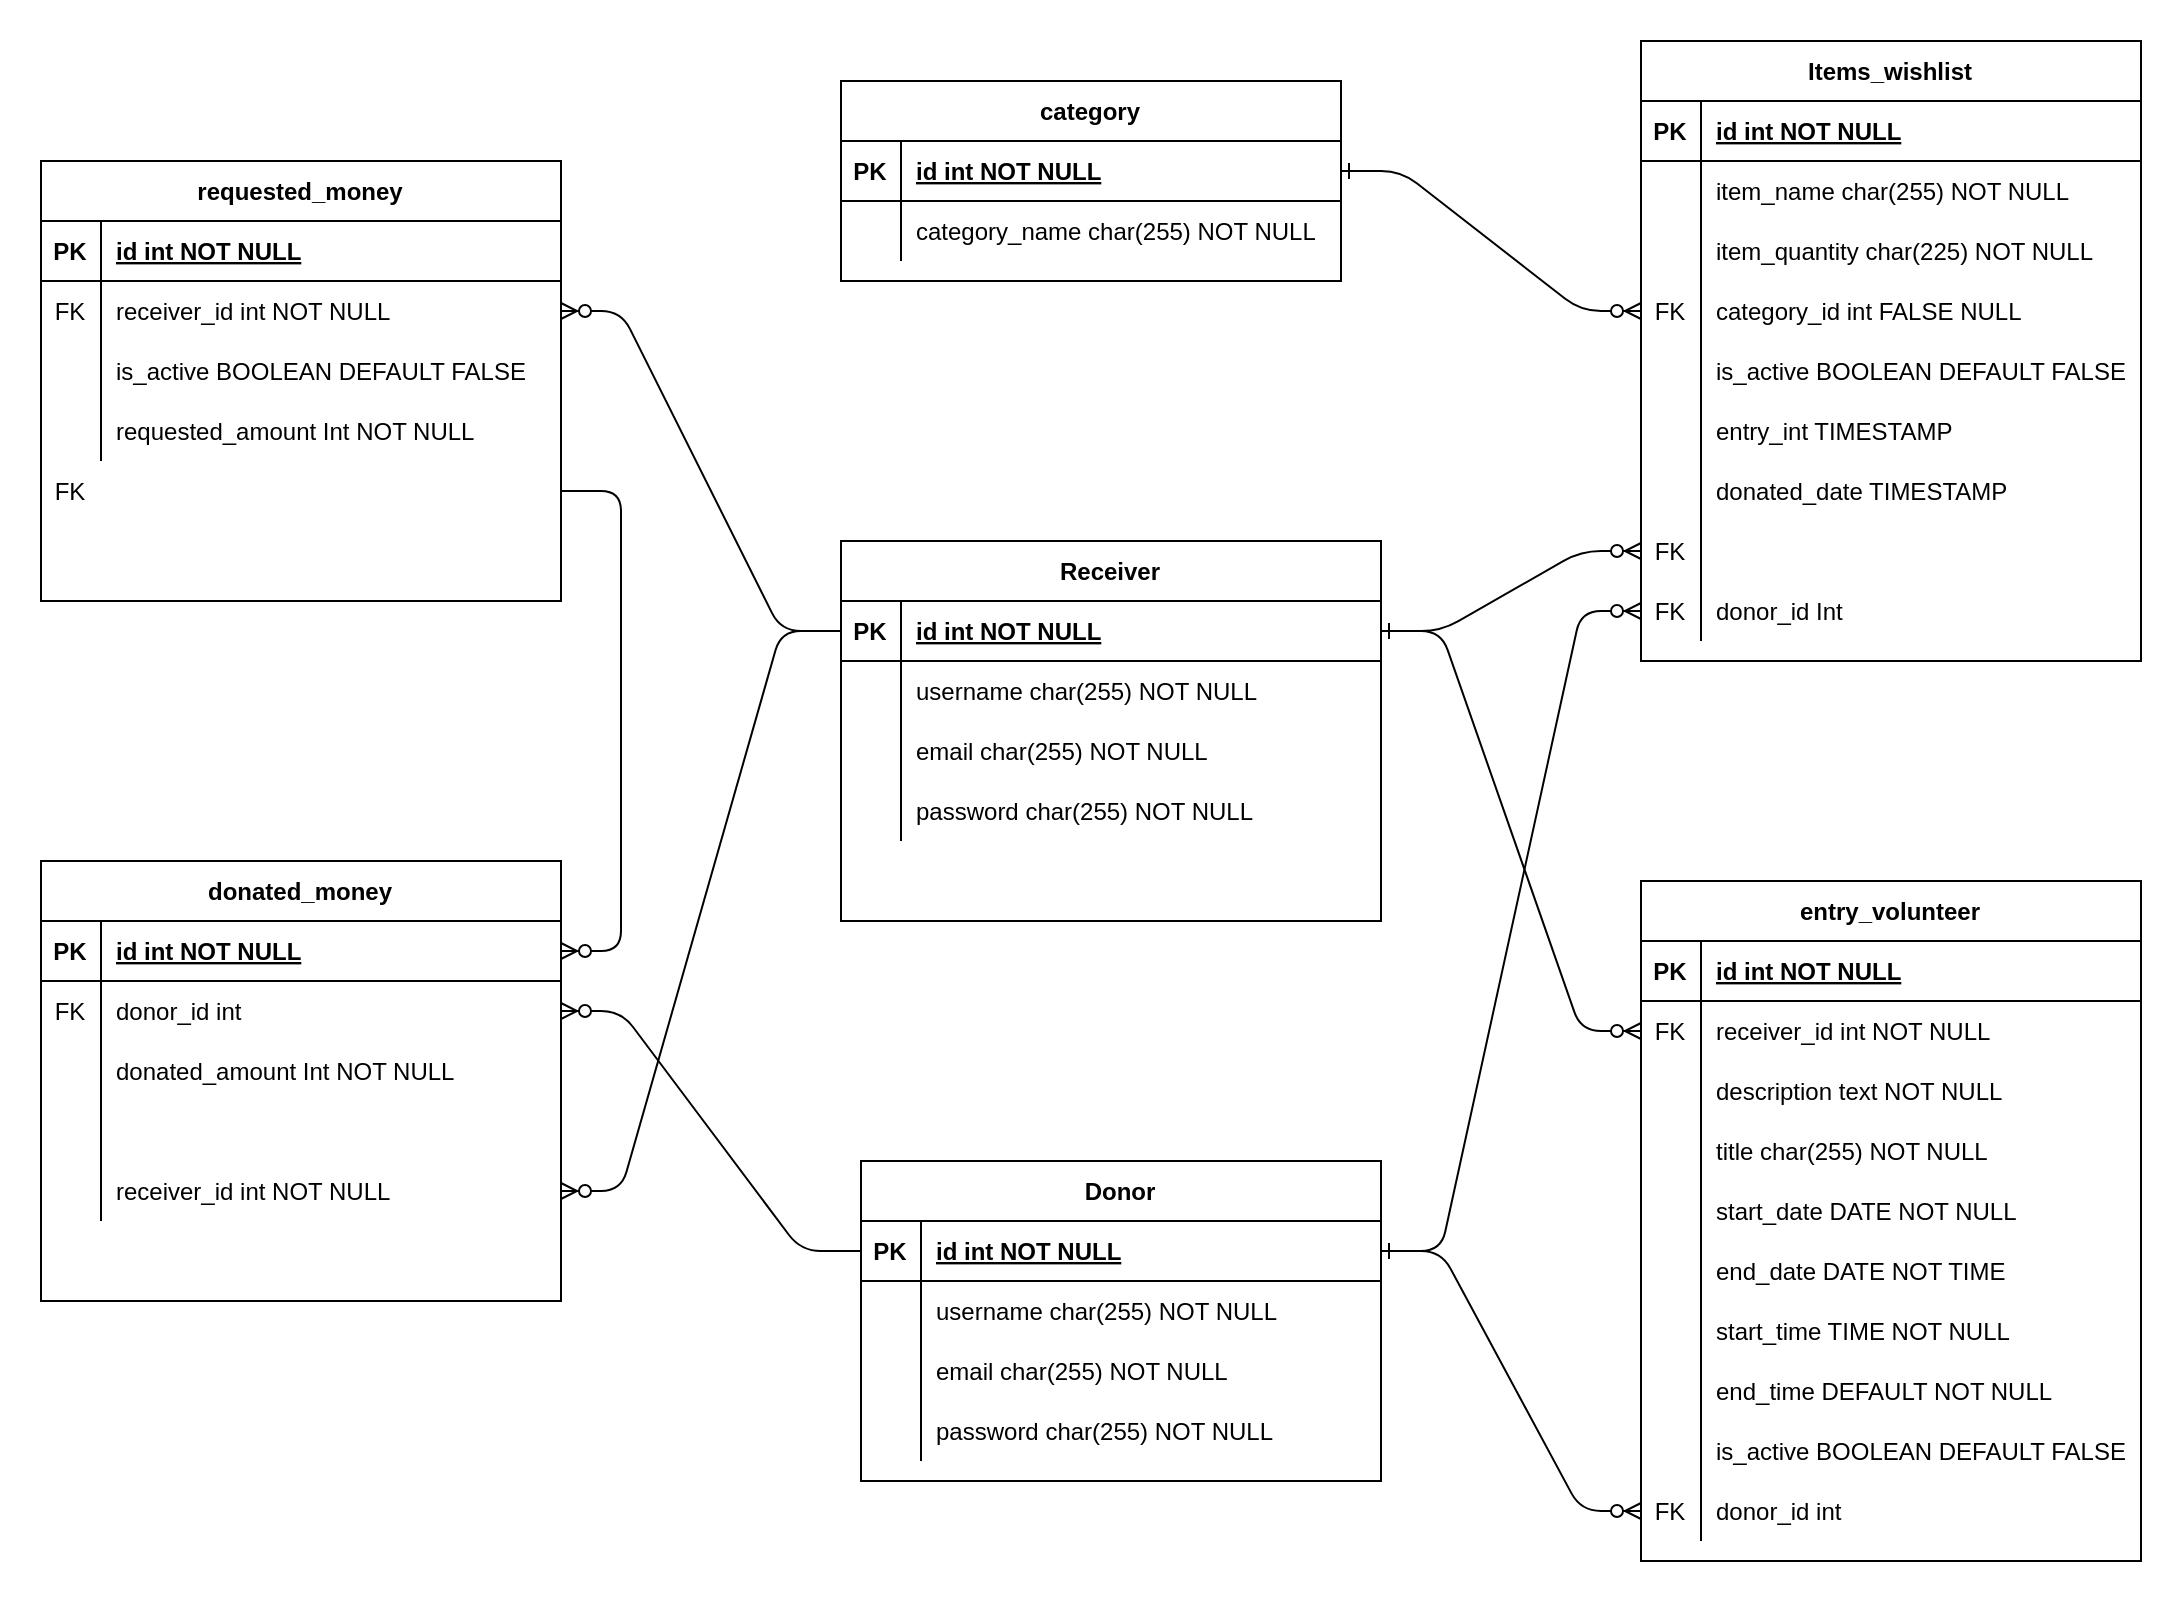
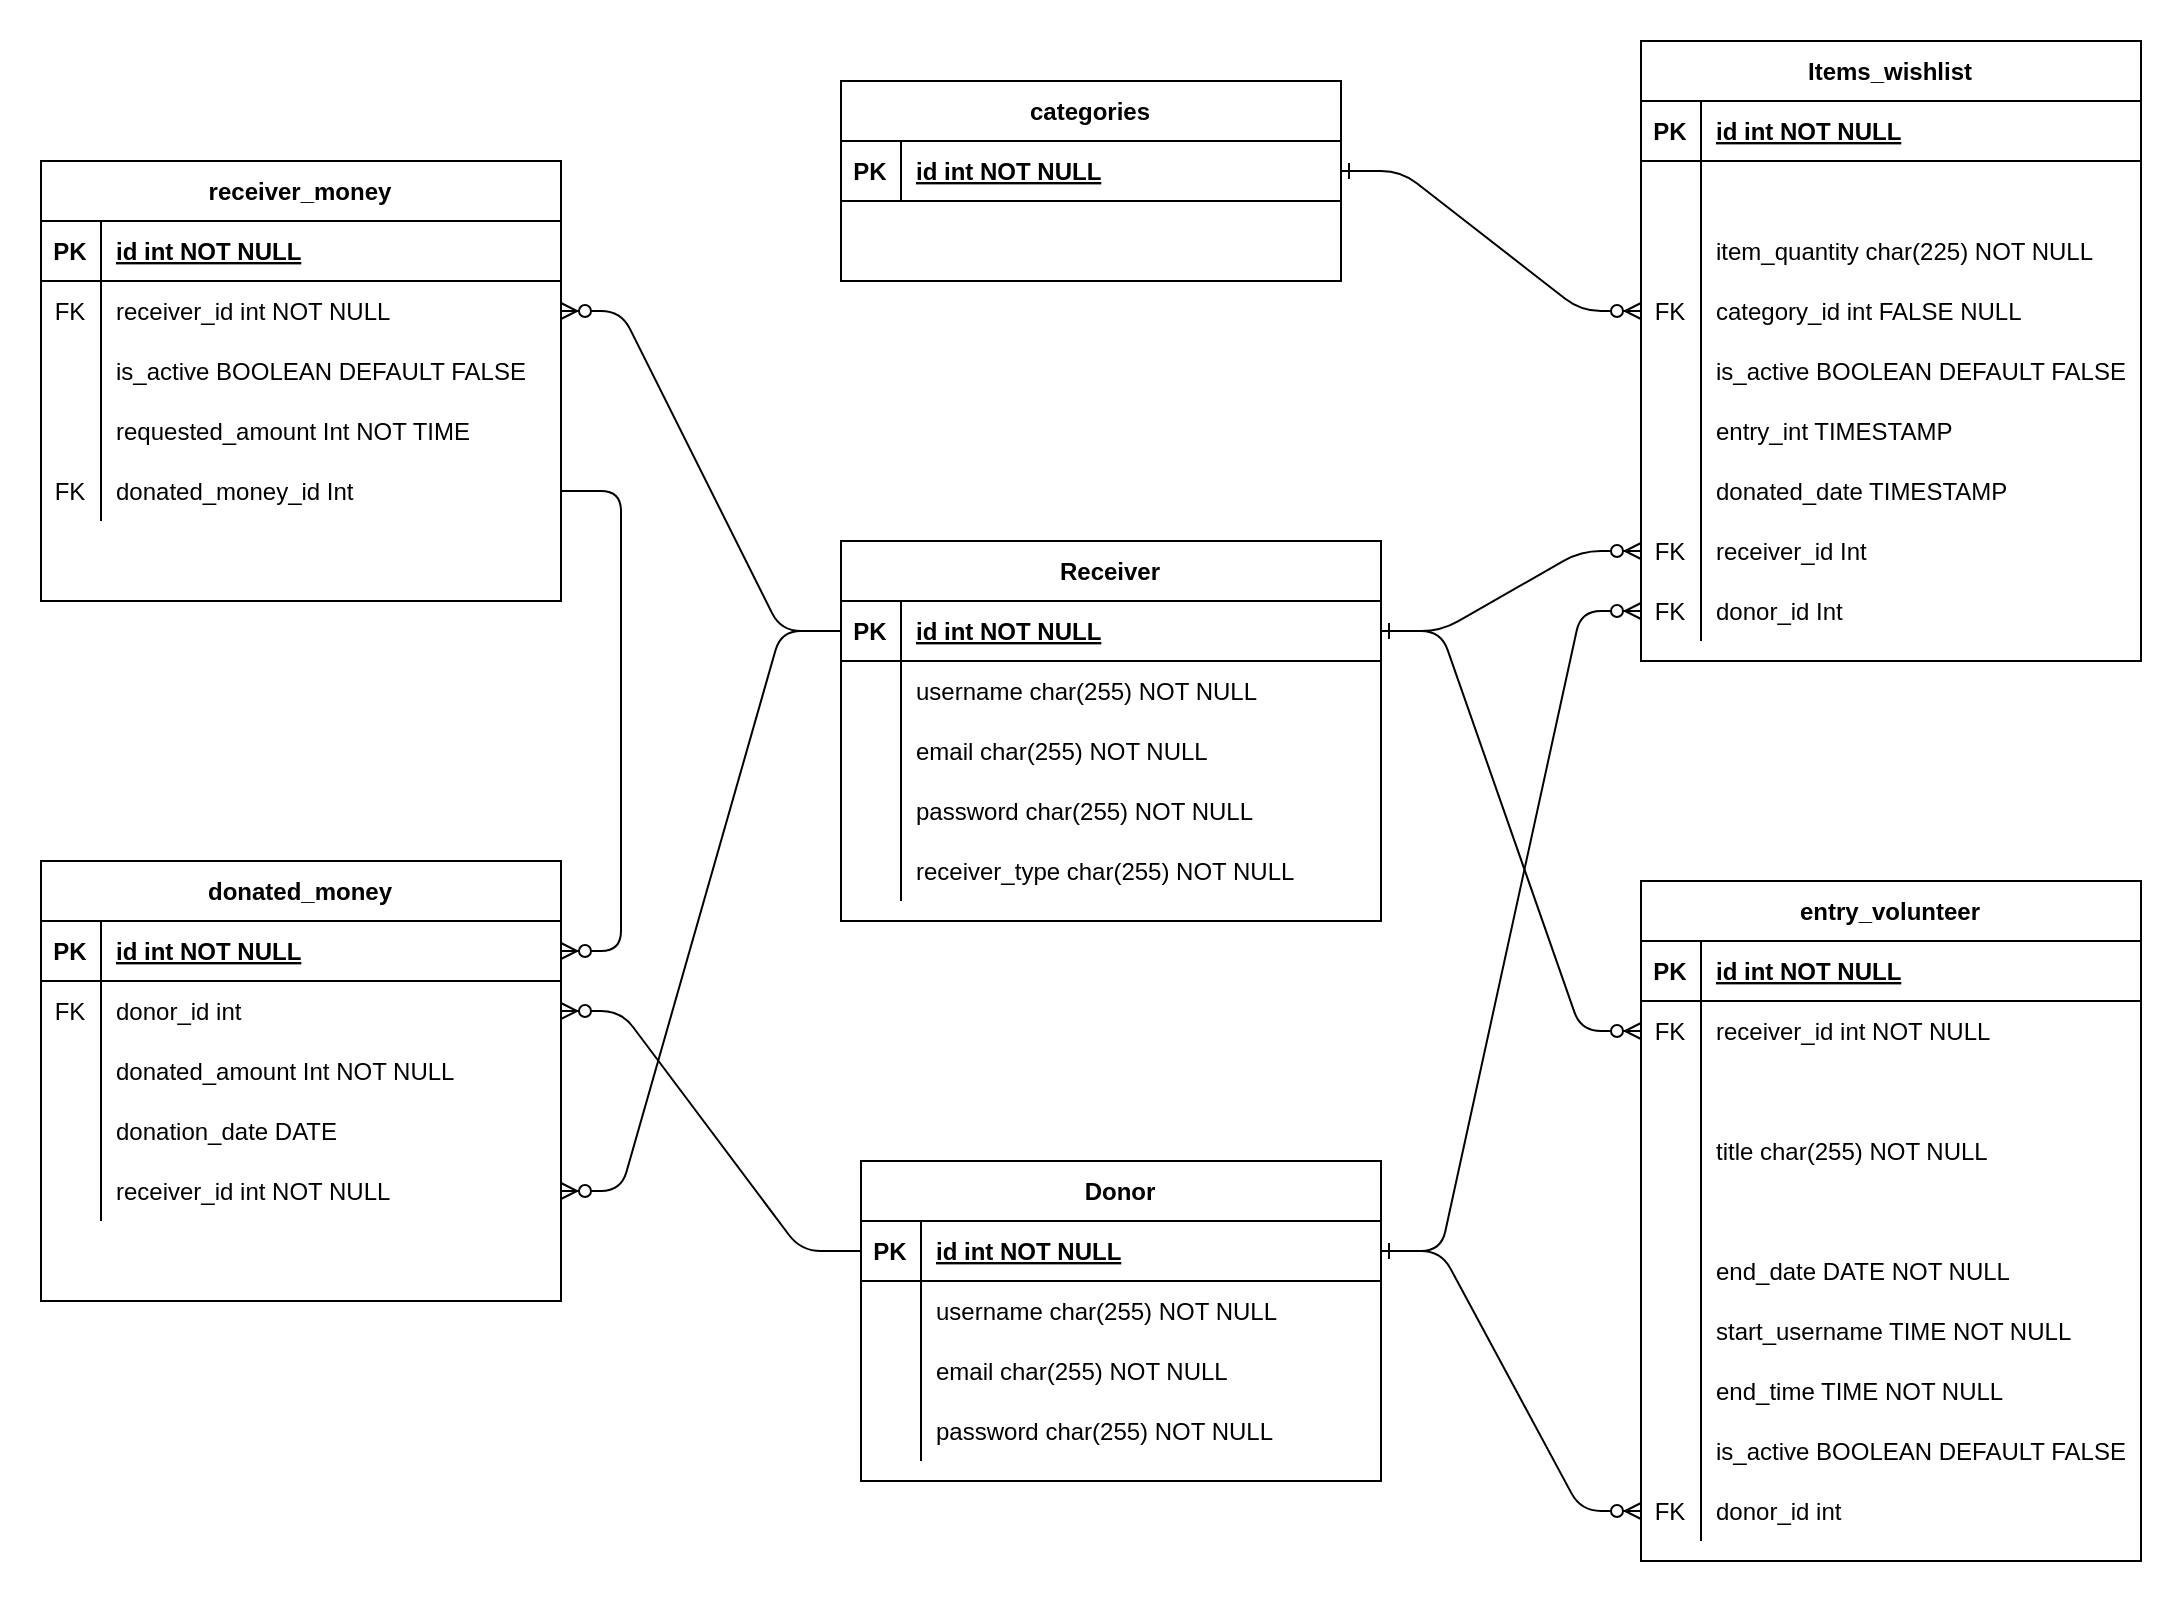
node "category": label "category" -> "categories"
node "item_name char(255) NOT NULL": removed
node "requested_money": label "requested_money" -> "receiver_money"
node "category_name char(255) NOT NULL": removed
node "requested_amount Int NOT NULL": label "requested_amount Int NOT NULL" -> "requested_amount Int NOT TIME"
node "donated_money_id Int": added
node "receiver_id Int": added
node "receiver_type char(255) NOT NULL": added
node "description text NOT NULL": removed
node "donation_date DATE": added
node "start_date DATE NOT NULL": removed
node "end_date DATE NOT TIME": label "end_date DATE NOT TIME" -> "end_date DATE NOT NULL"
node "start_time TIME NOT NULL": label "start_time TIME NOT NULL" -> "start_username TIME NOT NULL"
node "end_time DEFAULT NOT NULL": label "end_time DEFAULT NOT NULL" -> "end_time TIME NOT NULL"
